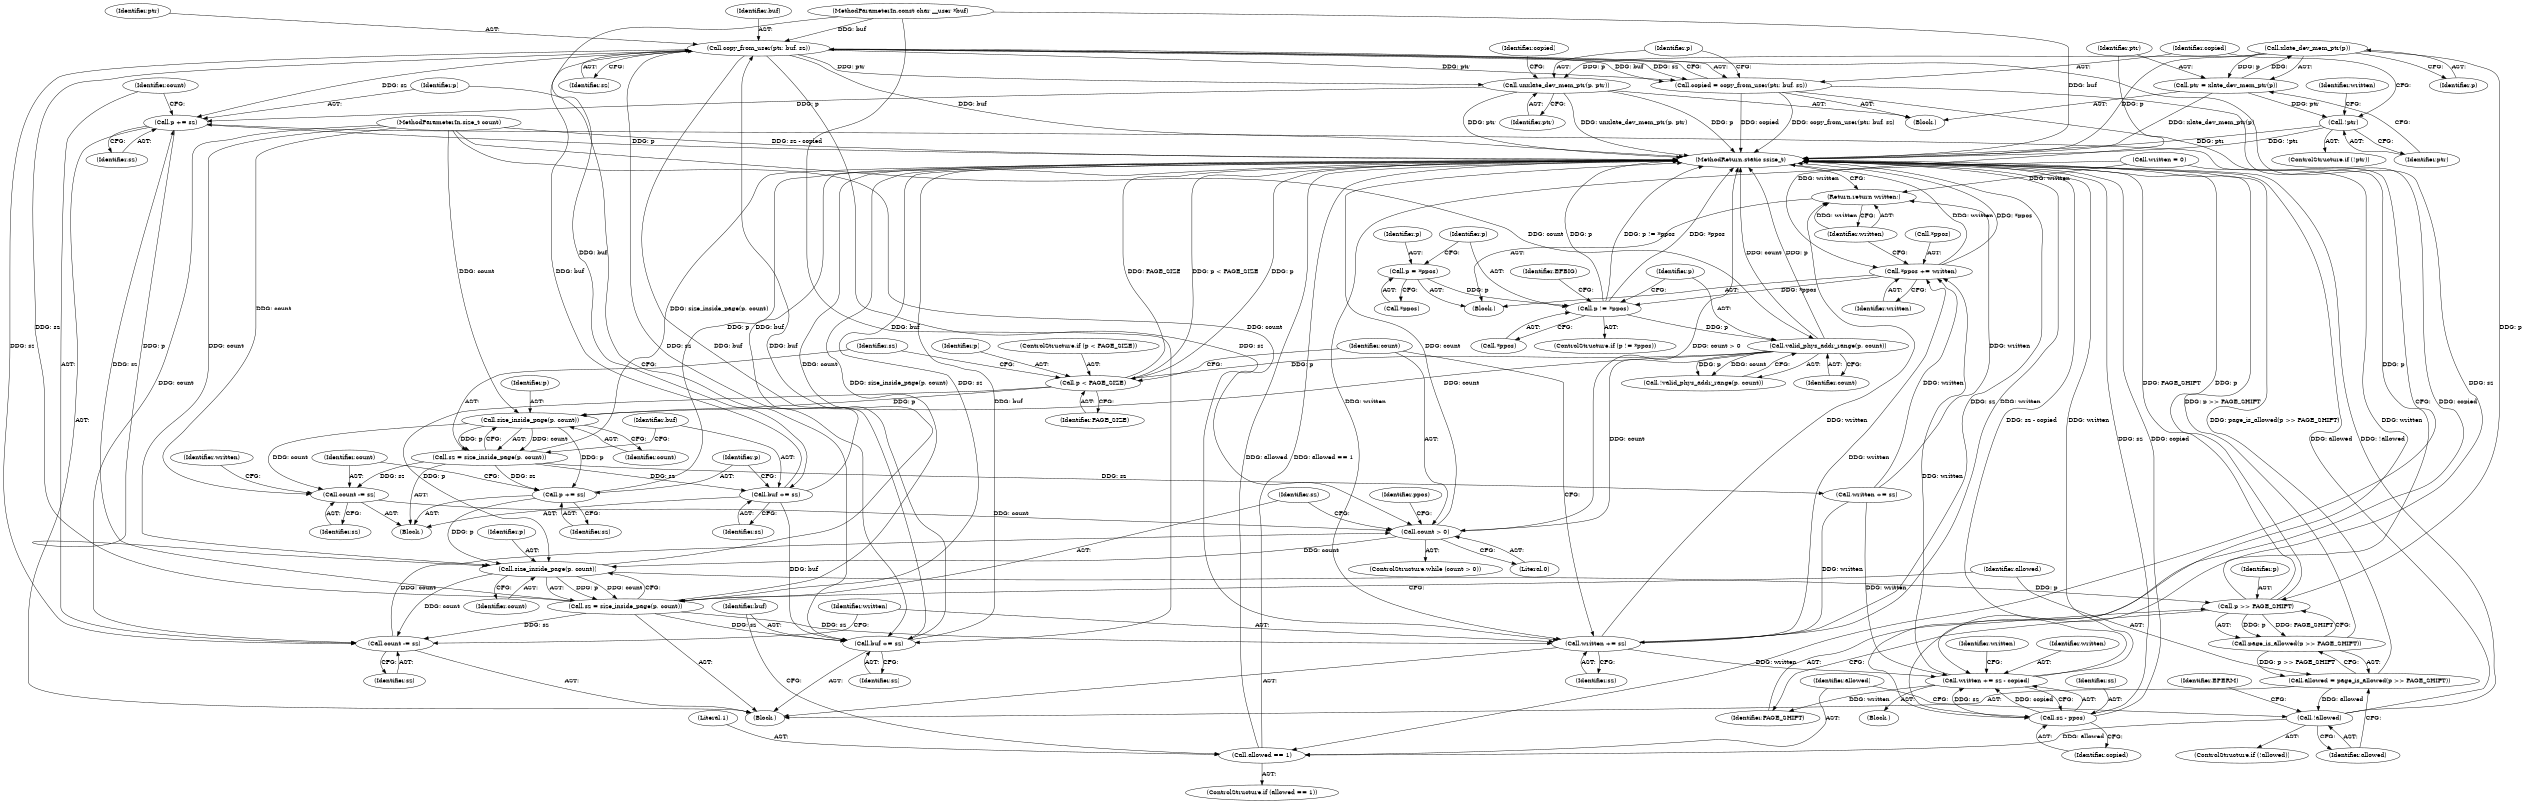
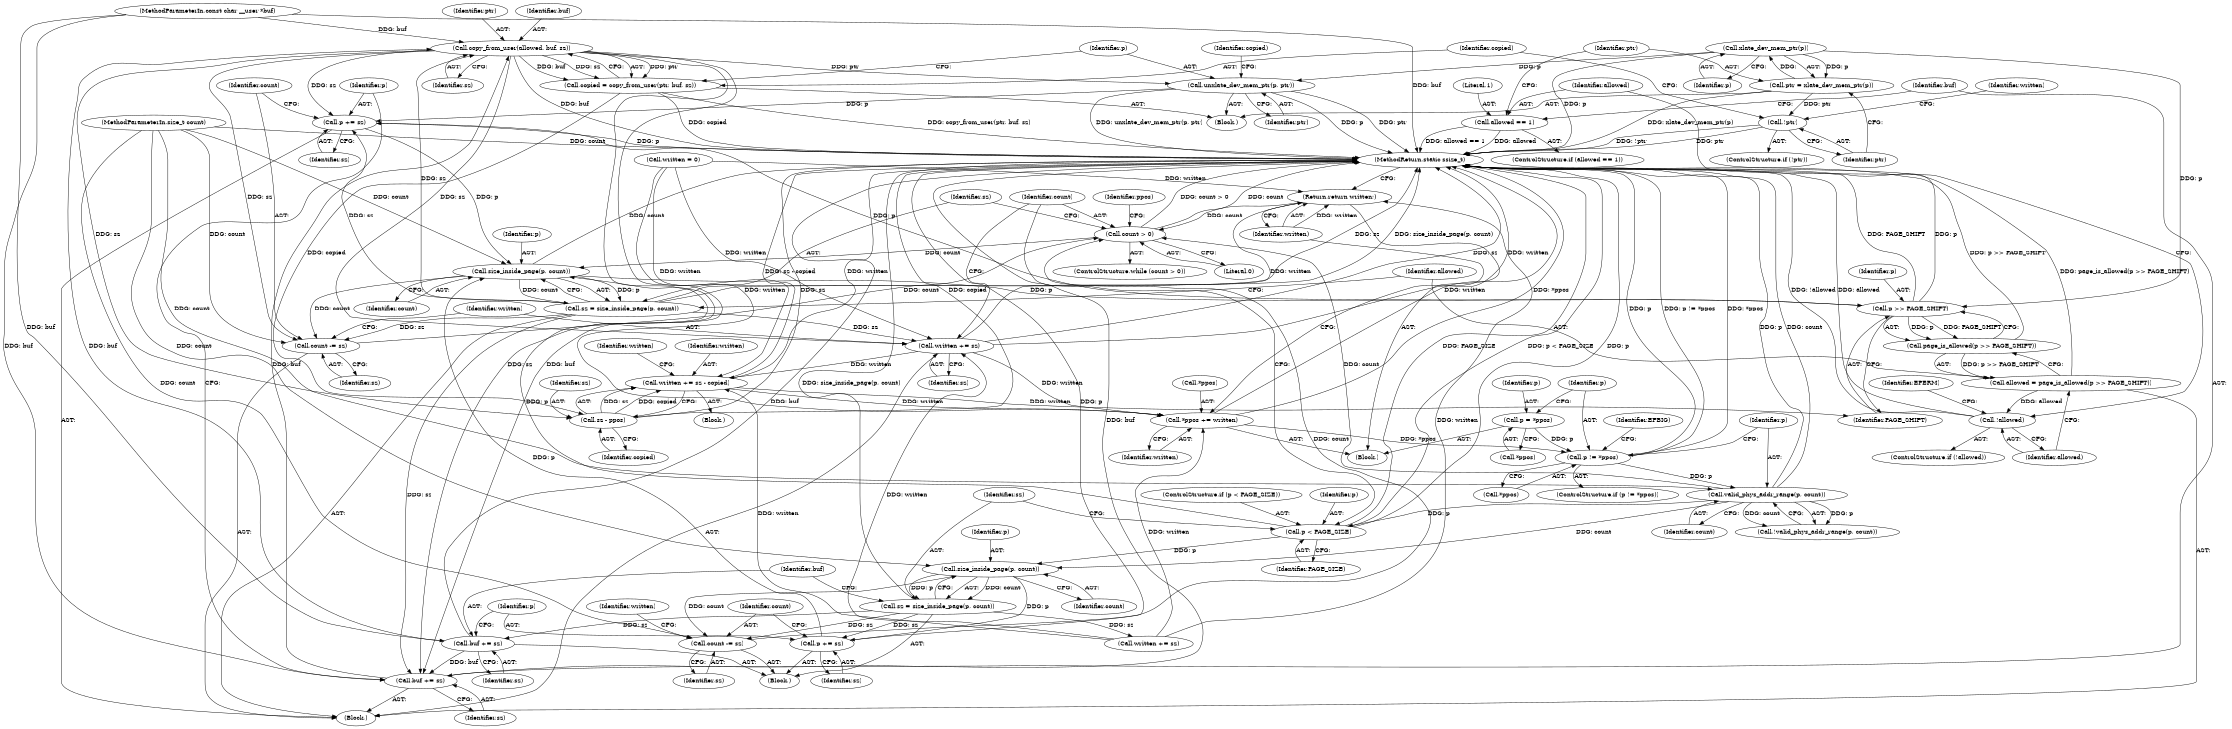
node "(Call,copy_from_user(ptr, buf, sz))": label "(Call,copy_from_user(ptr, buf, sz))" -> "(Call,copy_from_user(allowed, buf, sz))"
edge "(MethodParameterIn,size_t count)" -> "(MethodReturn,static ssize_t)": label "DDG: sz - copied" -> "DDG: count"
edge "(Call,copied = copy_from_user(ptr, buf, sz))" -> "(Call,*ppos += written)": now "(Call,written = 0)" -> "(Call,*ppos += written)"
edge "(MethodParameterIn,size_t count)" -> "(Call,count > 0)": now "(Return,return written;)" -> "(Call,count > 0)"
edge "(Call,!allowed)" -> "(Call,allowed == 1)": removed, label "DDG: allowed"
